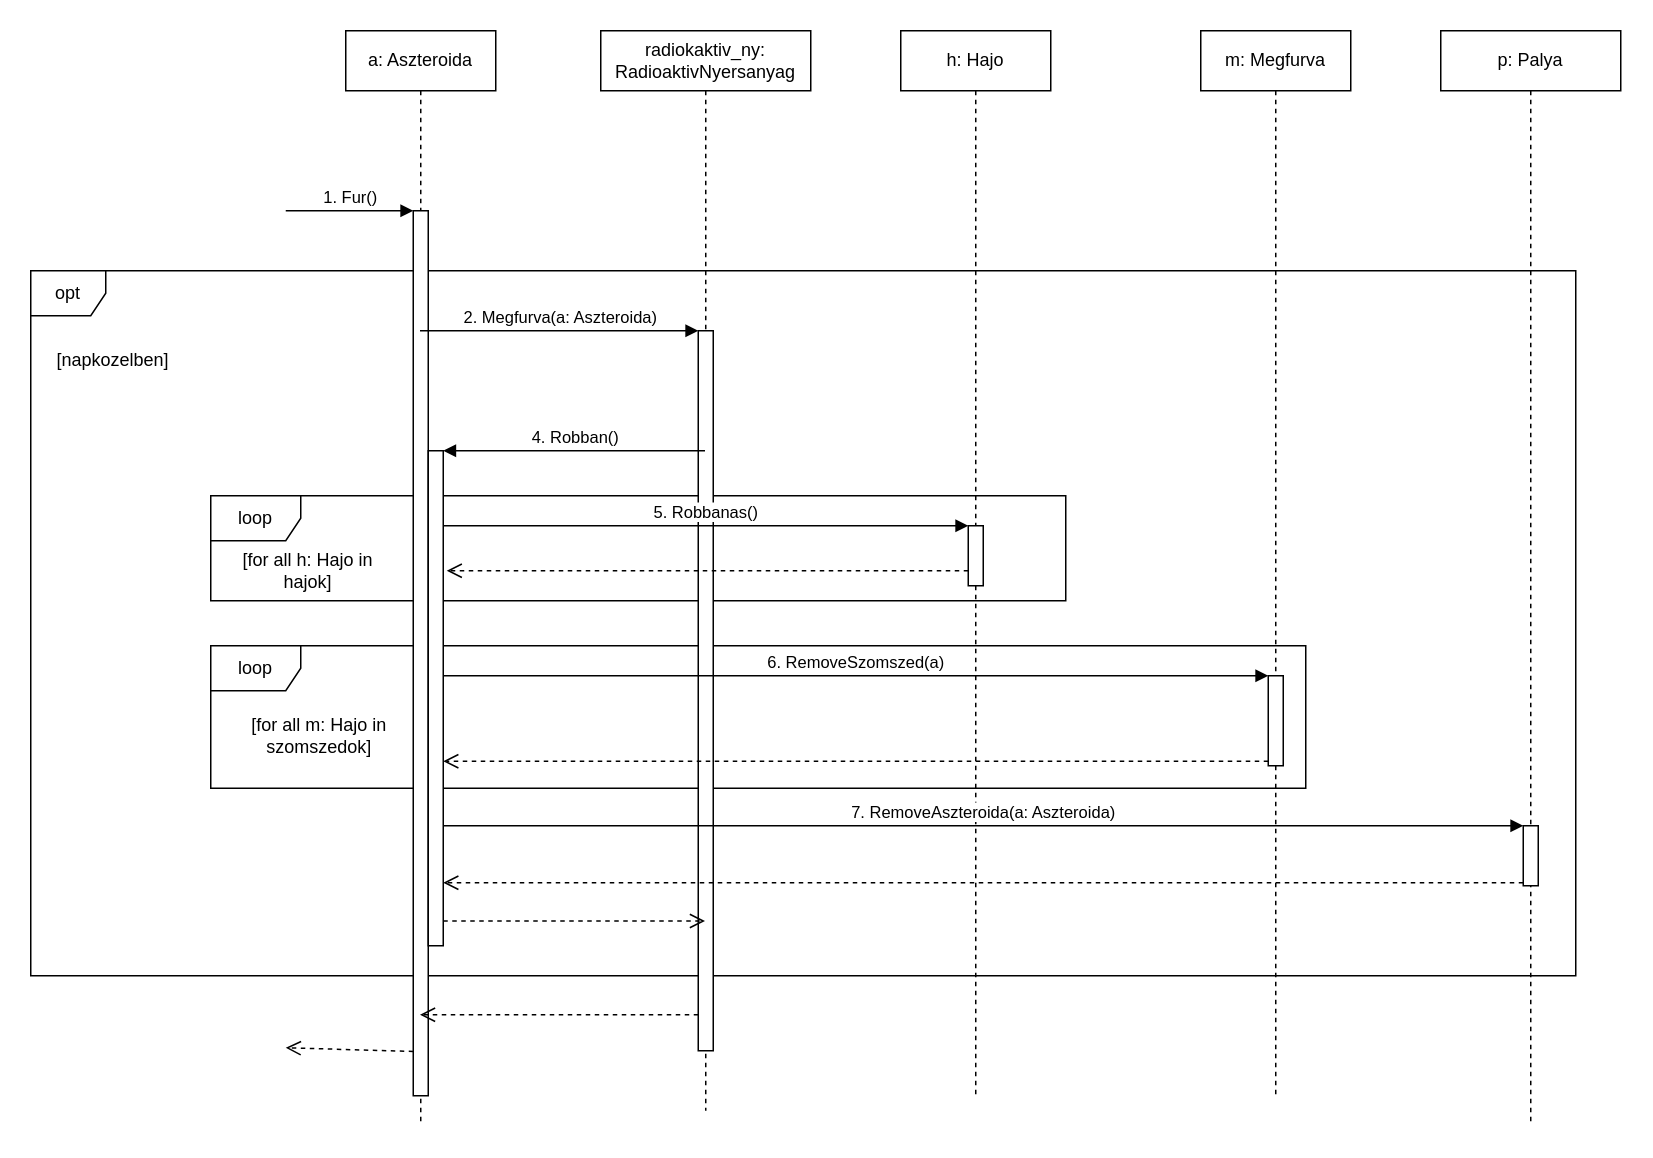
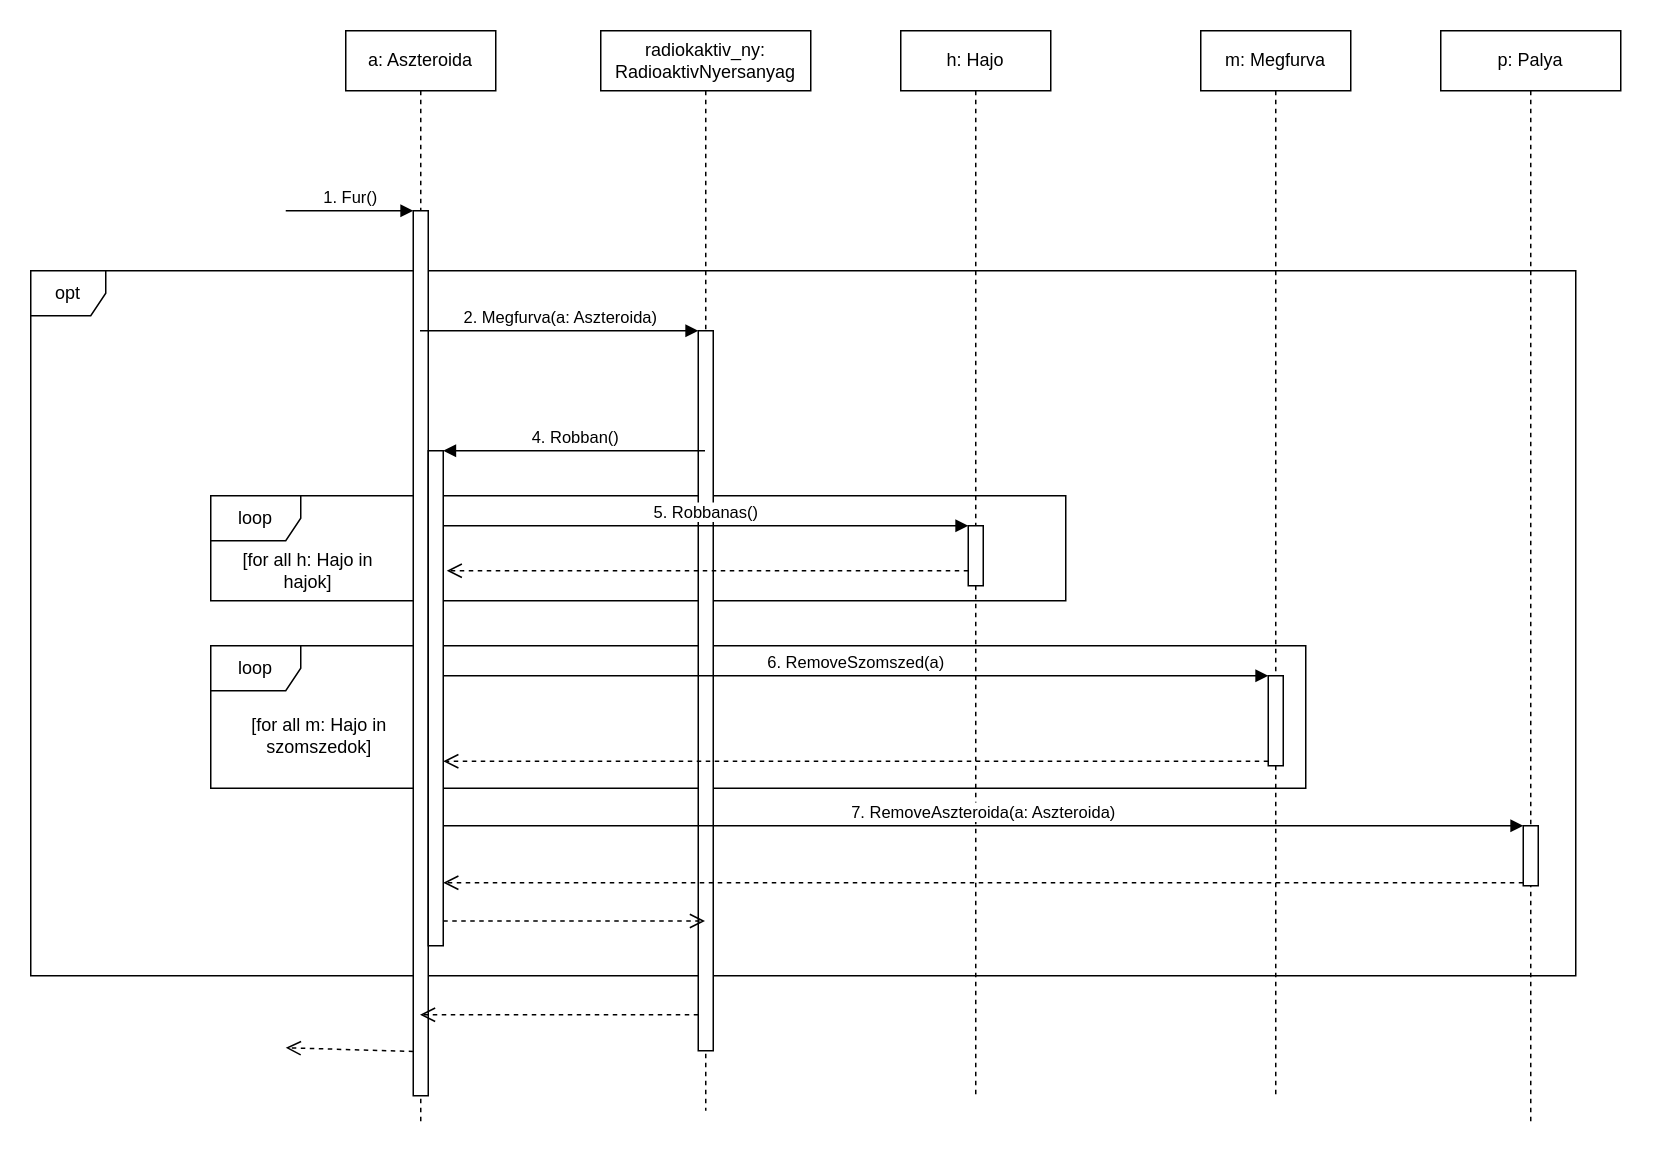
node "[napkozelben]": removed
